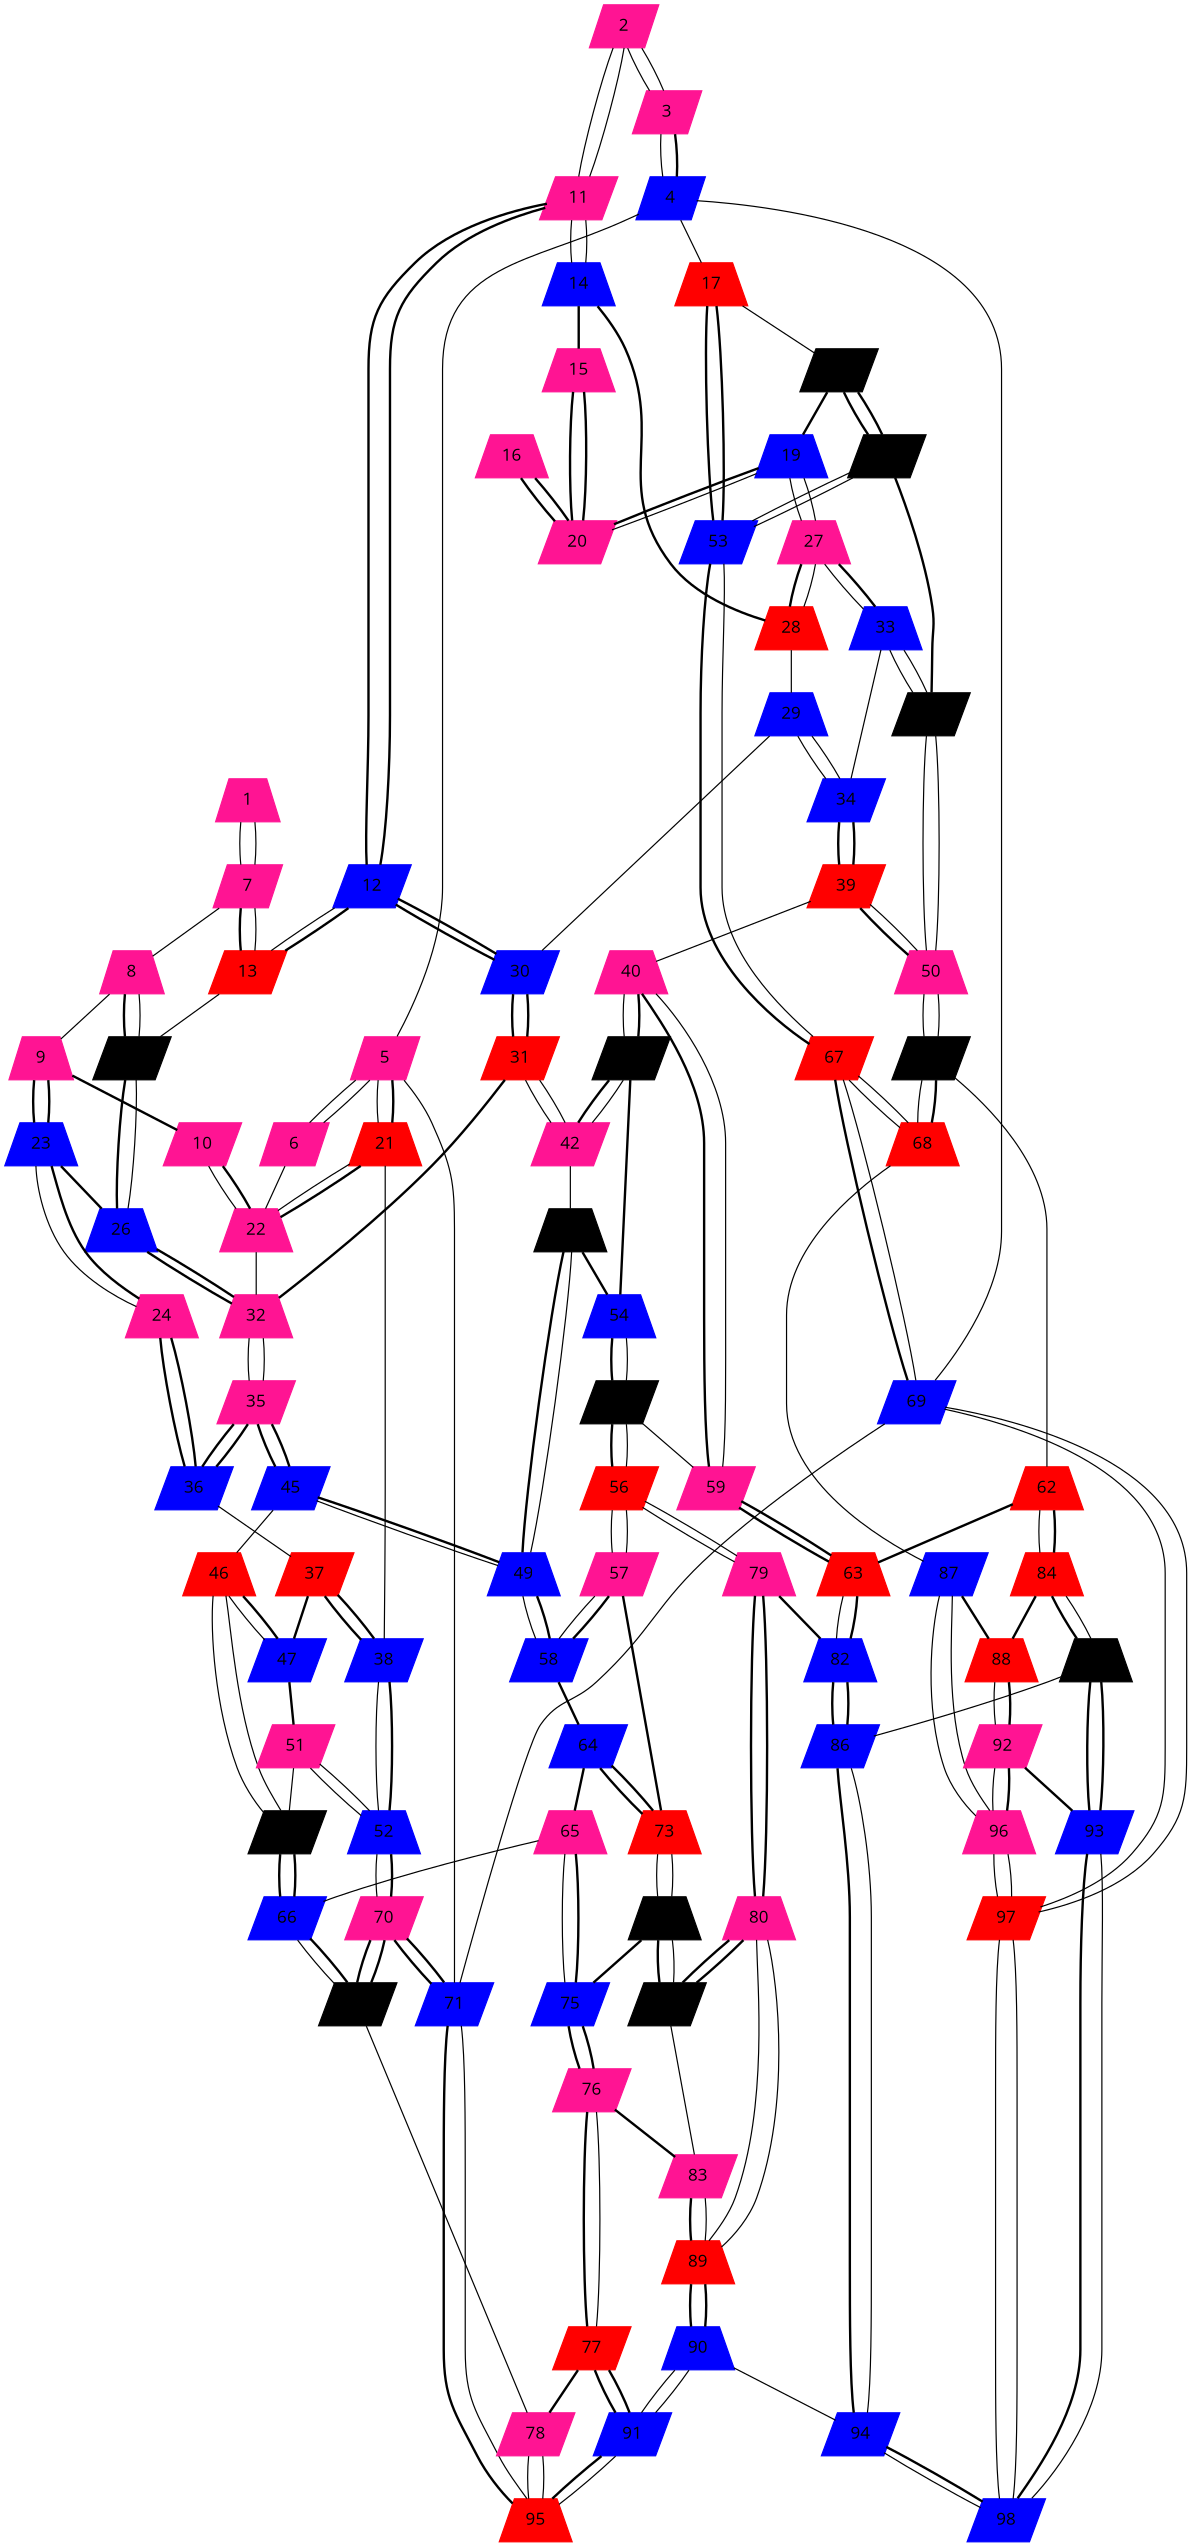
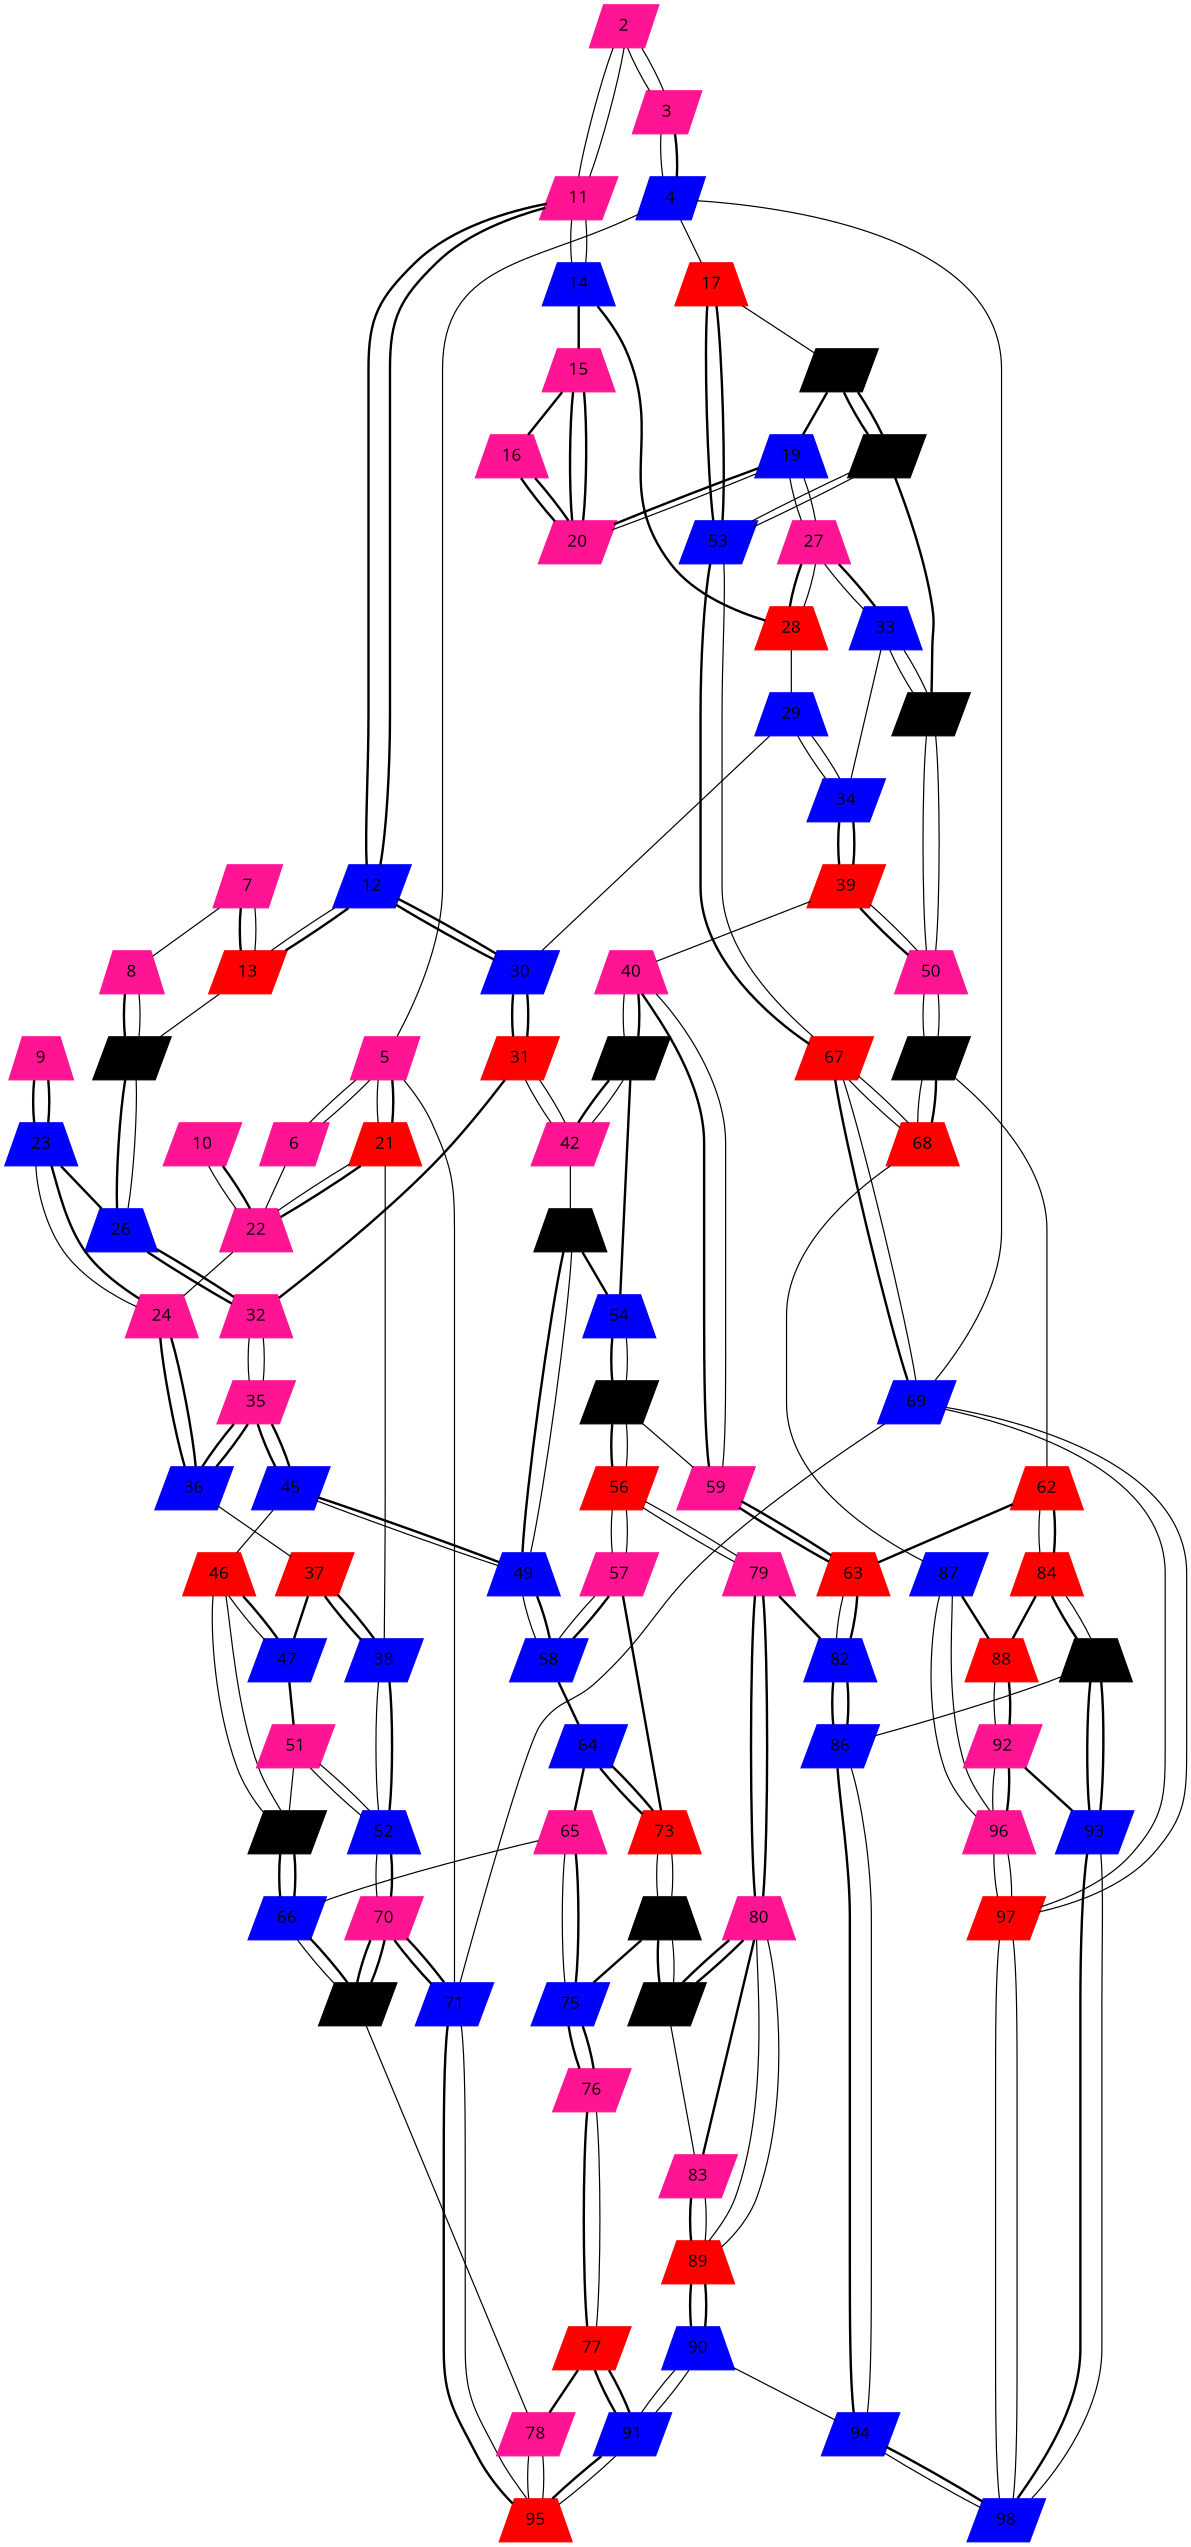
edge "15" -- "16": added
node "1": removed
edge "8" -- "9": removed
edge "9" -- "10": removed
edge "22" -- "32": now "22" -- "24"
edge "76" -- "83": now "80" -- "83"
